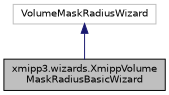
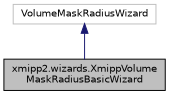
node "xmipp3.wizards.XmippVolume MaskRadiusBasicWizard": label "xmipp3.wizards.XmippVolume MaskRadiusBasicWizard" -> "xmipp2.wizards.XmippVolume MaskRadiusBasicWizard"
